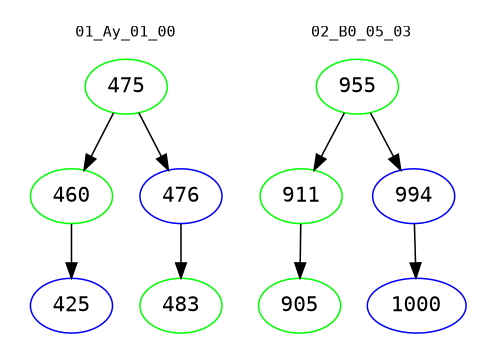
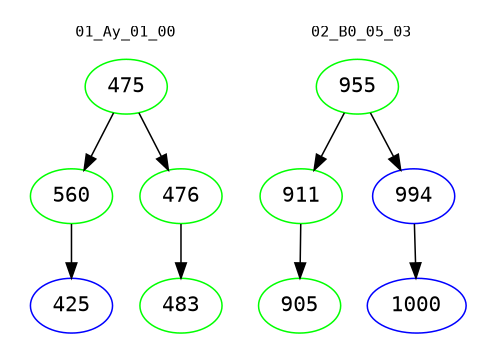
node "460": label "460" -> "560"
node "476": color blue -> green
